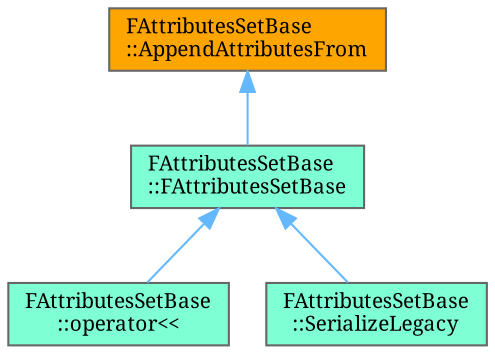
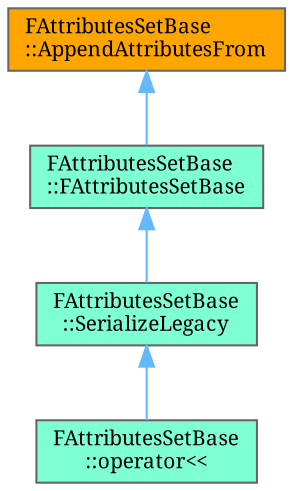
edge "FAttributesSetBase ::operator<<" -> "FAttributesSetBase ::FAttributesSetBase": now "FAttributesSetBase ::operator<<" -> "FAttributesSetBase ::SerializeLegacy"
